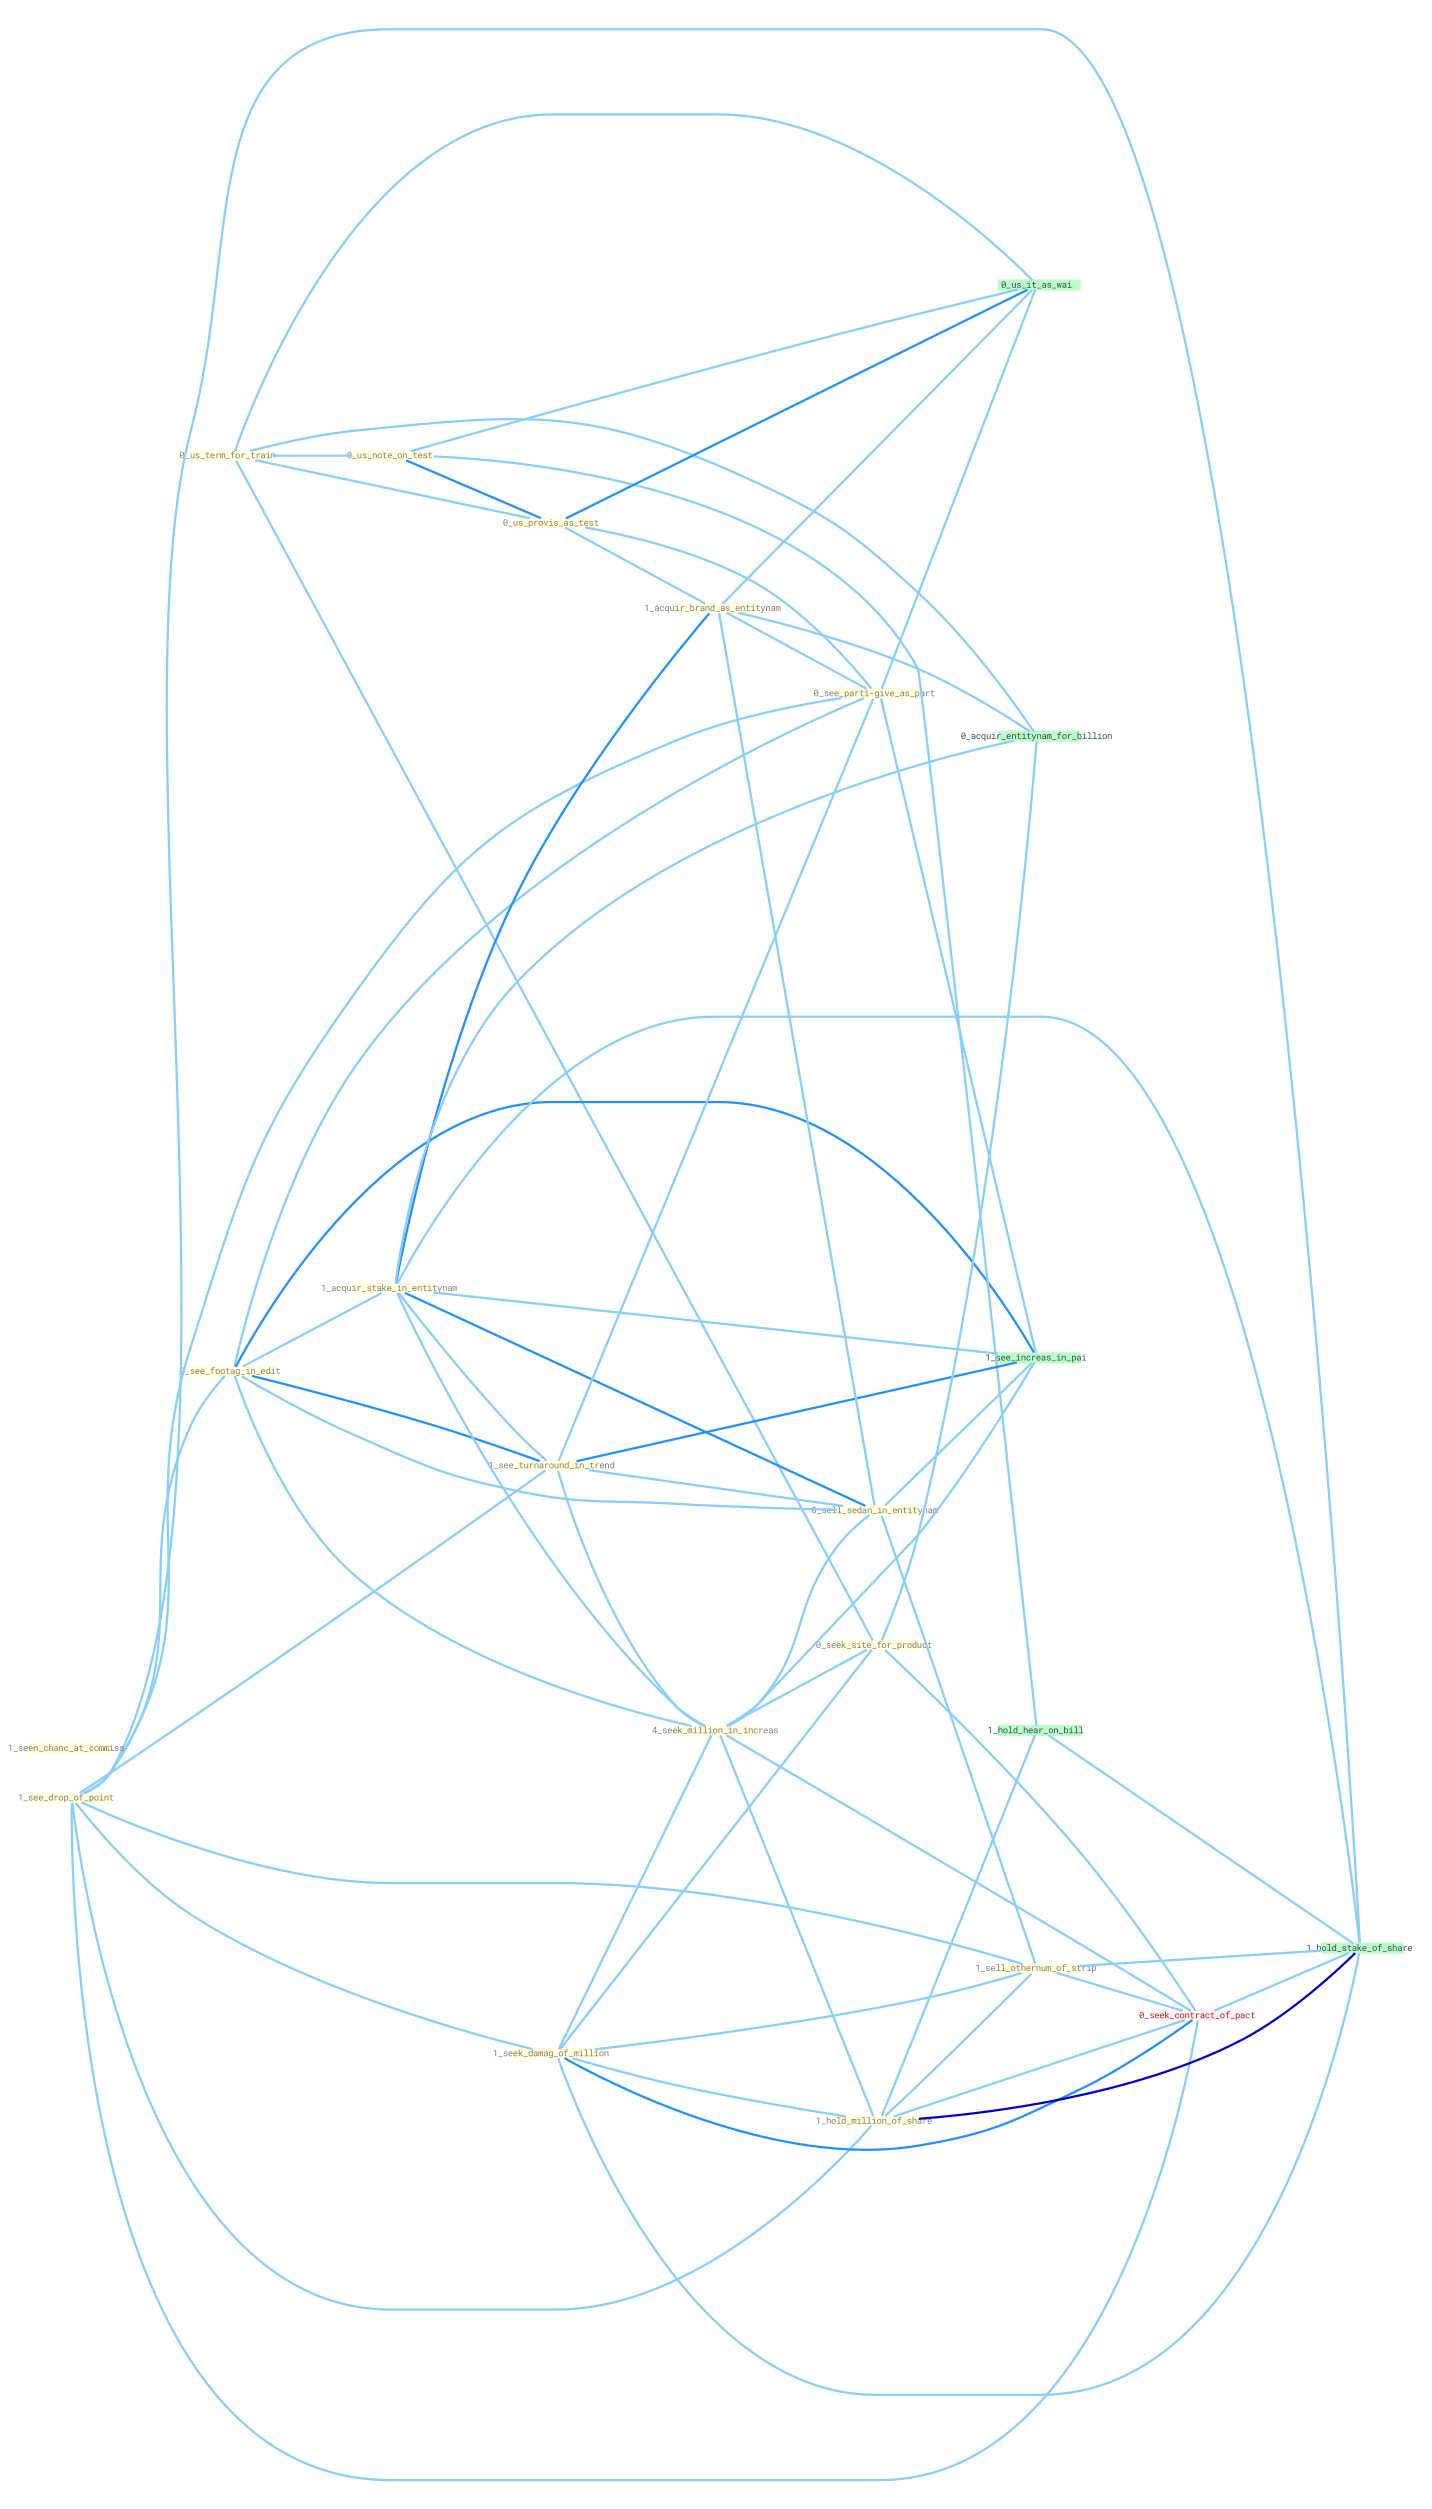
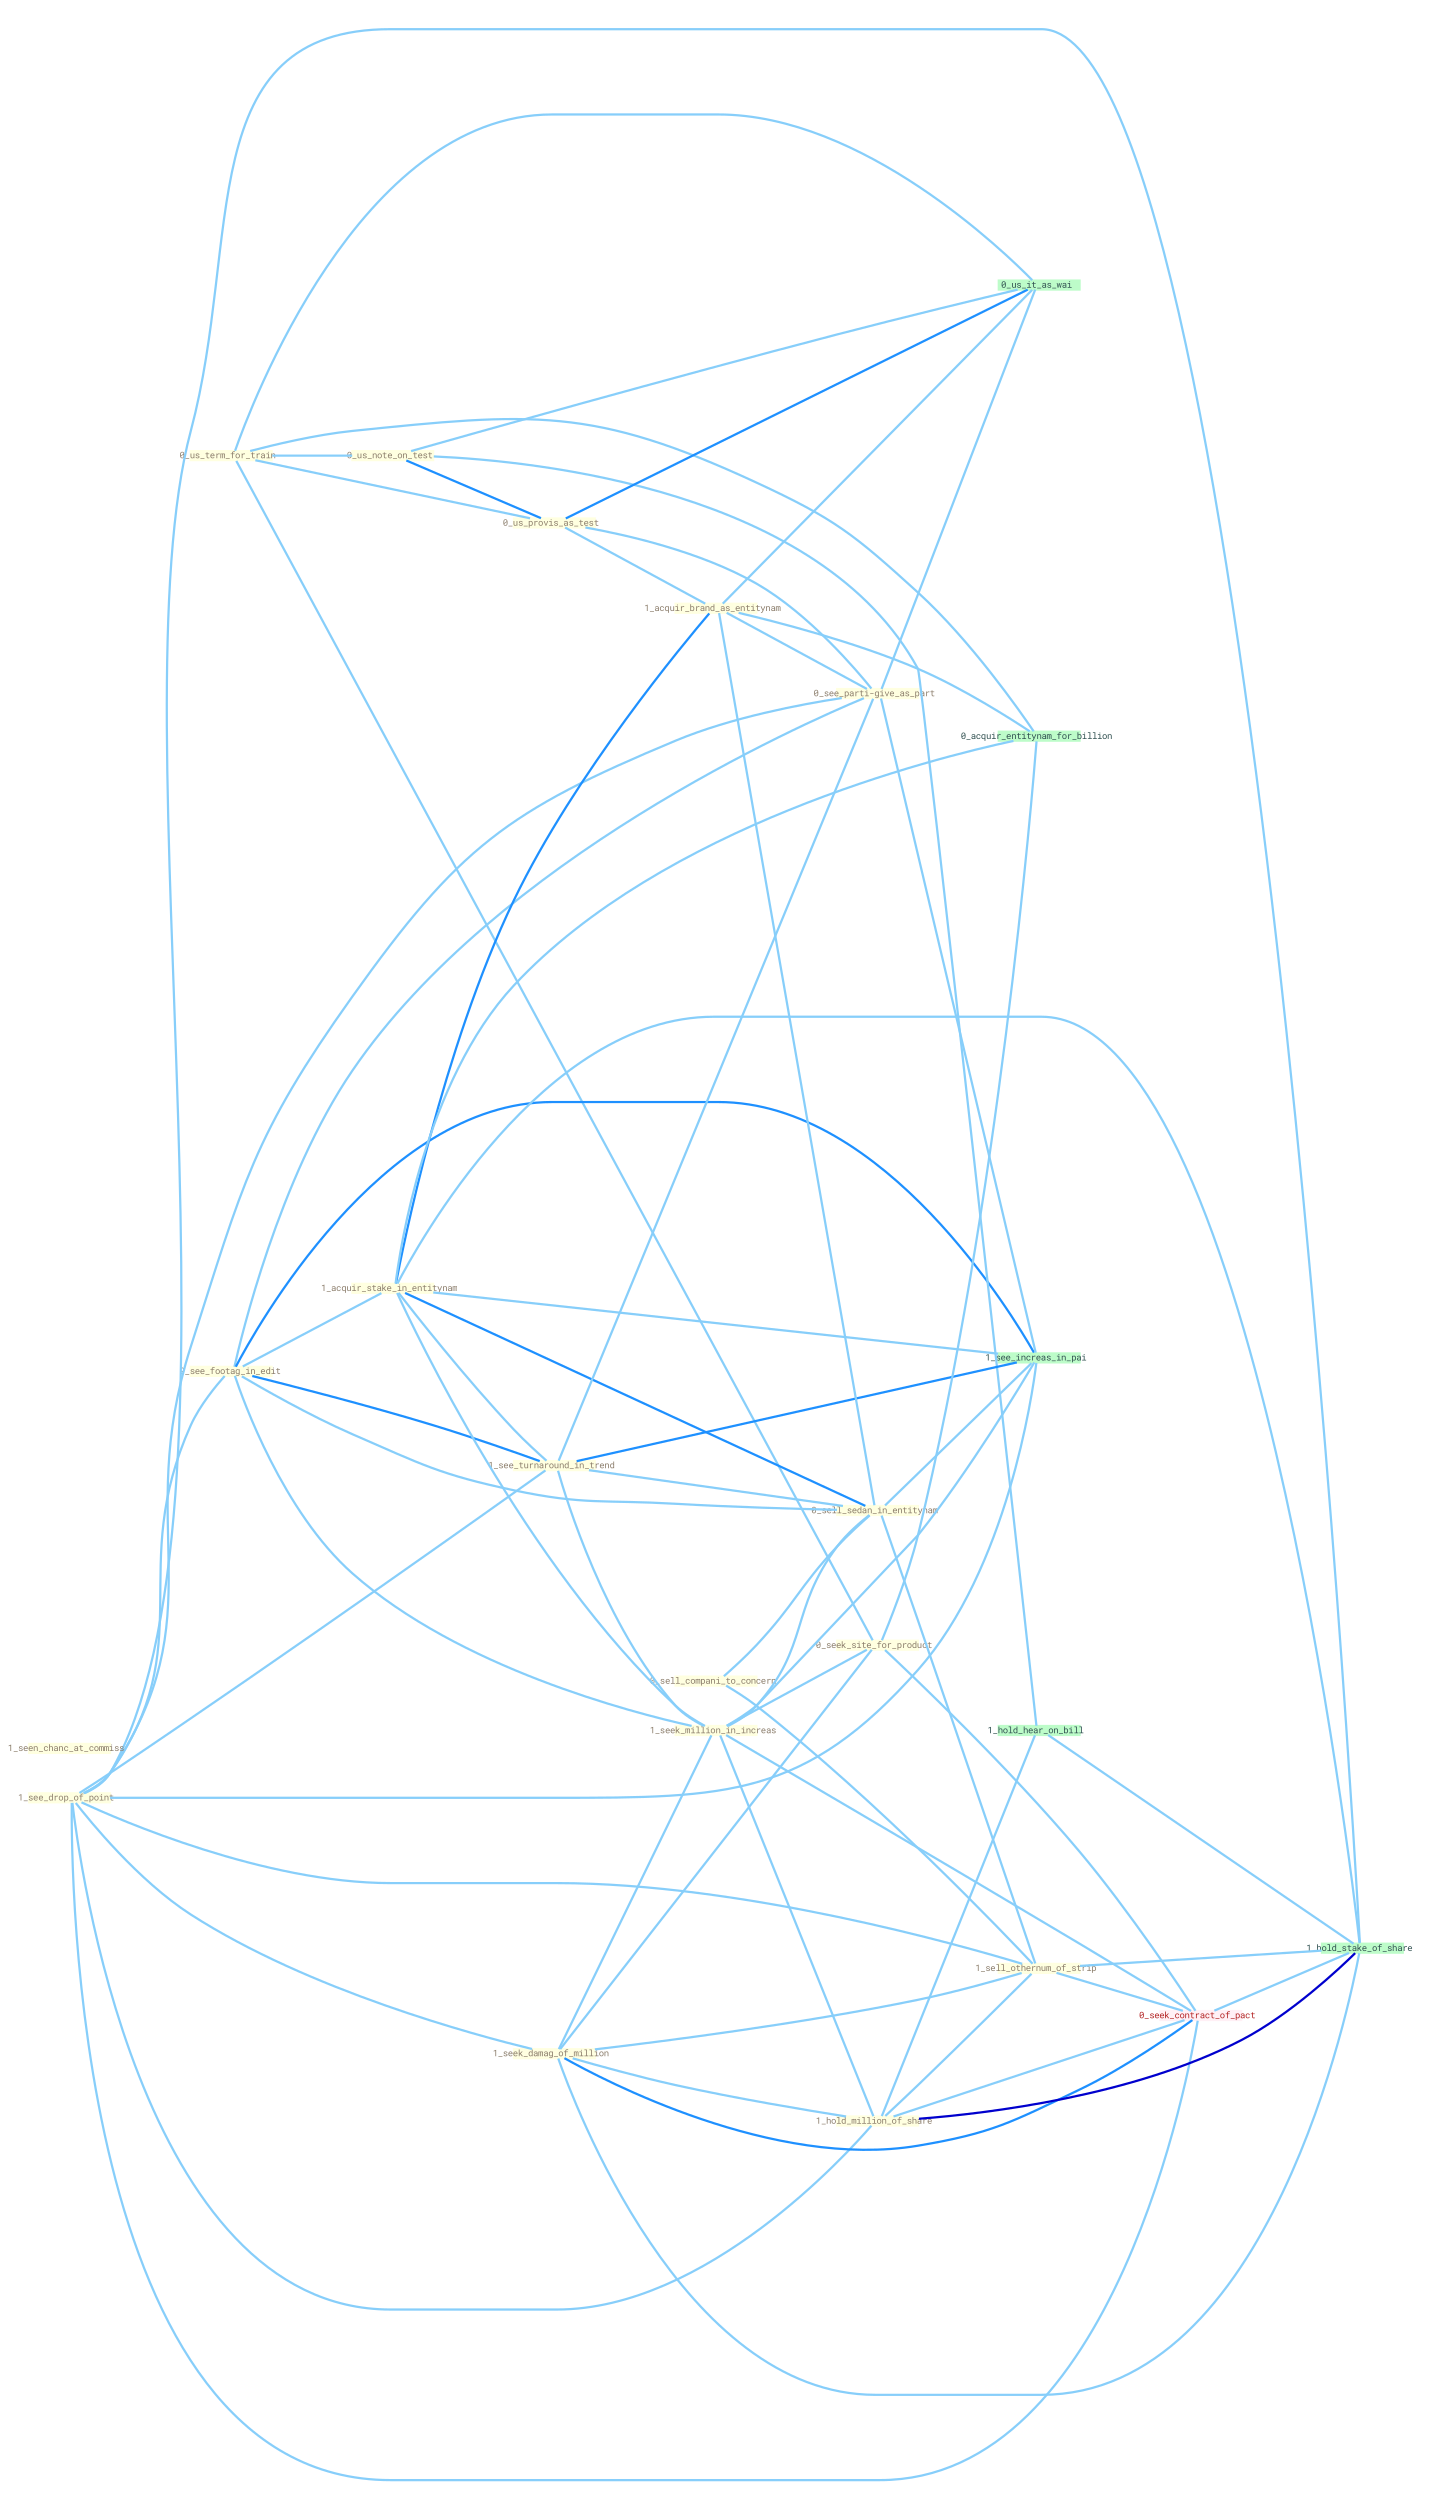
node "0_sell_compani_to_concern": added
node "4_seek_million_in_increas": label "4_seek_million_in_increas" -> "1_seek_million_in_increas"
edge "1_see_increas_in_pai" -- "1_see_drop_of_point": added
